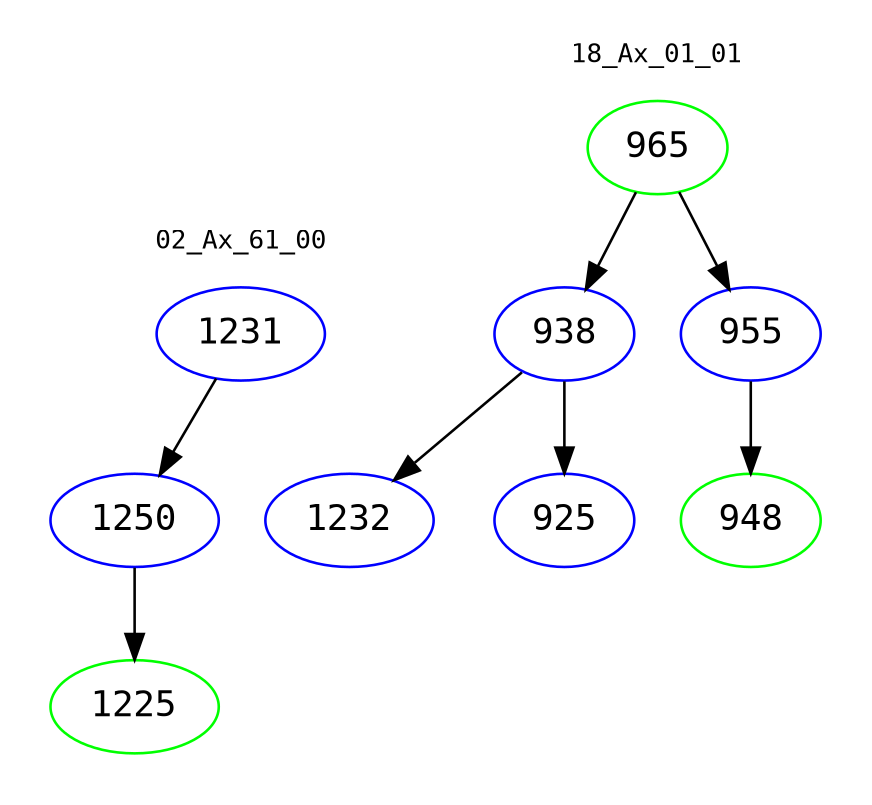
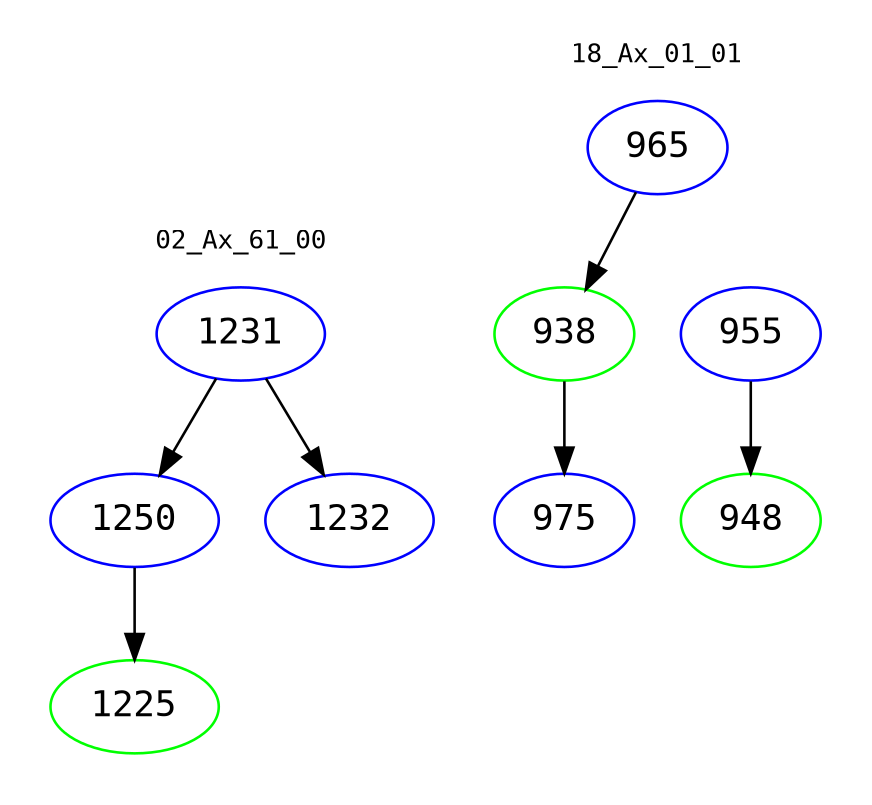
node "965": color green -> blue
edge "965" -> "955": removed
node "938": color blue -> green
edge "938" -> "1232": now "1231" -> "1232"
node "925": label "925" -> "975"
